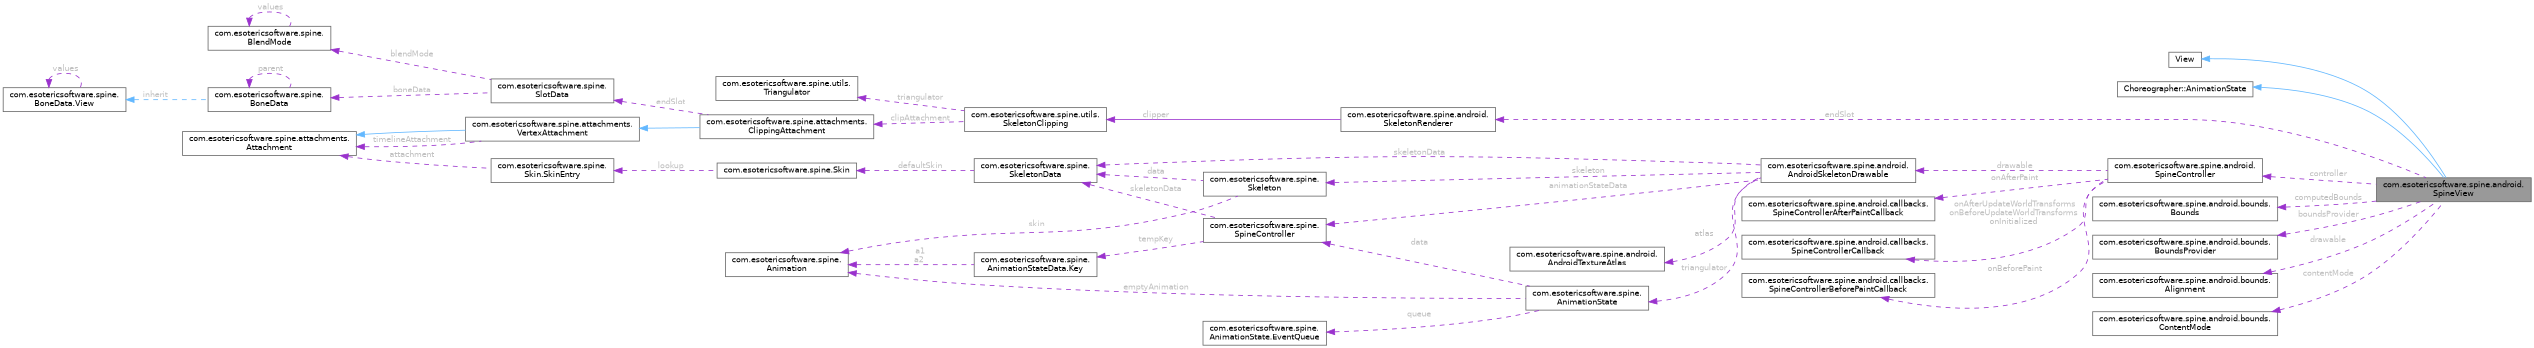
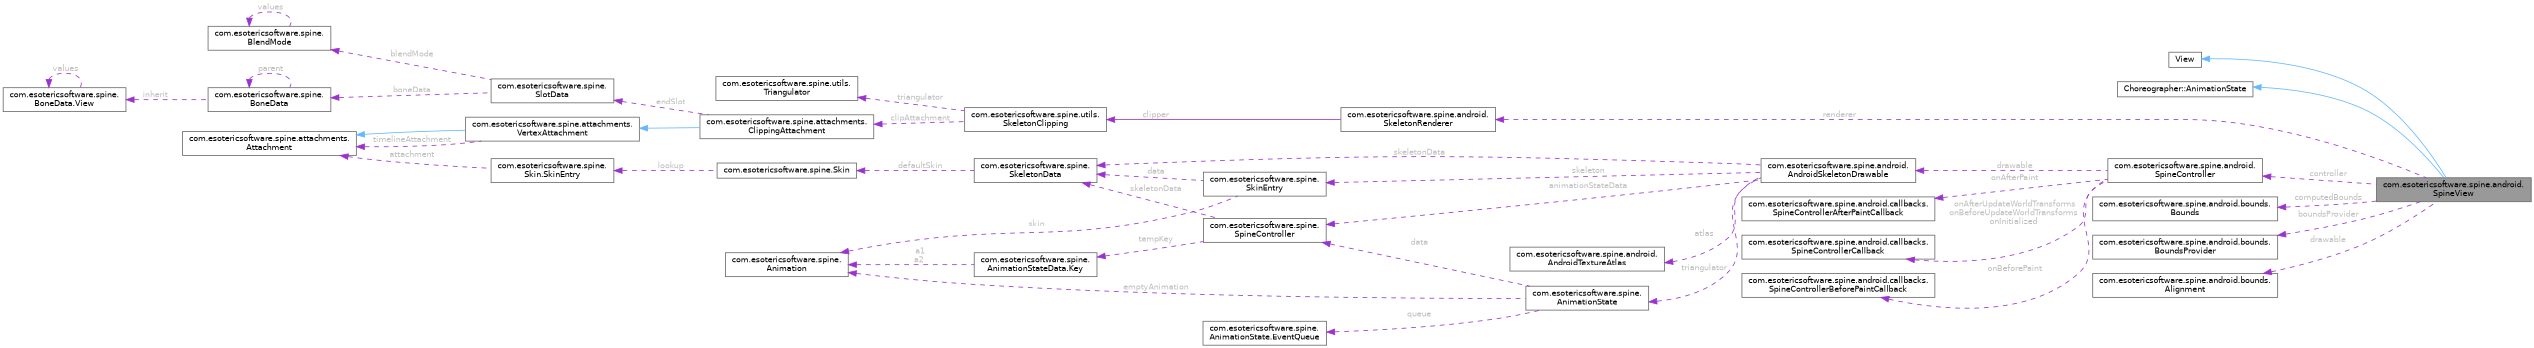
edge "com.esotericsoftware.spine. BoneData" -> "com.esotericsoftware.spine. BoneData.View": color steelblue1 -> darkorchid3
edge "com.esotericsoftware.spine.android. SpineView" -> "com.esotericsoftware.spine.android. SkeletonRenderer": label " endSlot" -> " renderer"
node "com.esotericsoftware.spine. Skeleton": label "com.esotericsoftware.spine. Skeleton" -> "com.esotericsoftware.spine. SkinEntry"
node "com.esotericsoftware.spine.android.bounds. ContentMode": removed
